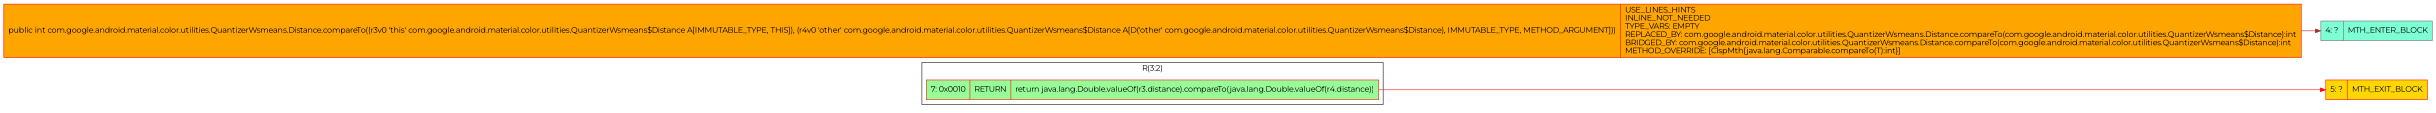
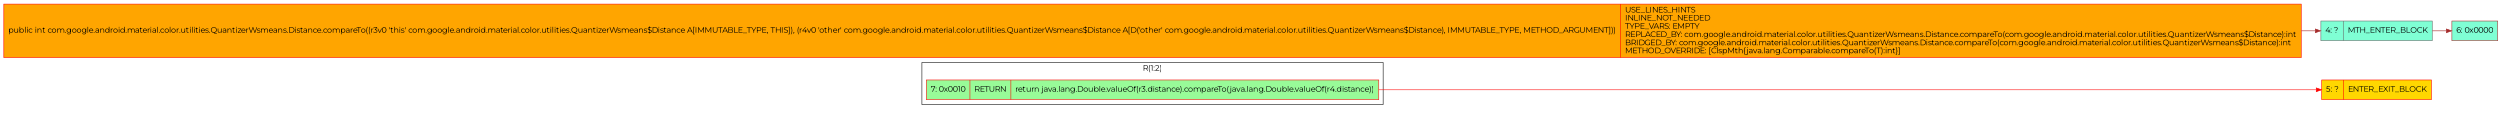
node "6: 0x0000": added
cluster "R(3:2)": label "R(3:2)" -> "R(1:2)"
node "5: ?": text "MTH_EXIT_BLOCK" -> "ENTER_EXIT_BLOCK"
